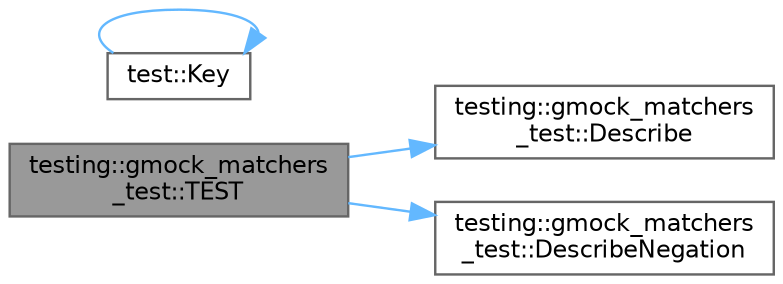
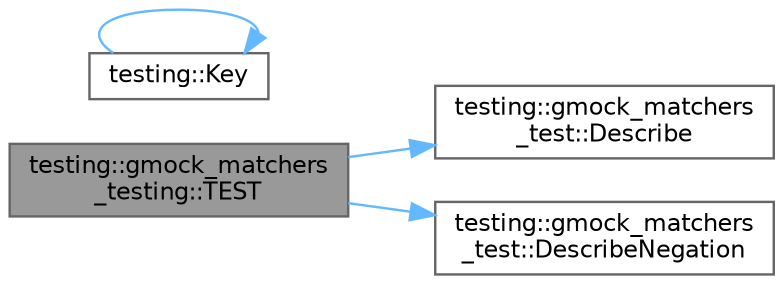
node "test::Key": label "test::Key" -> "testing::Key"
node "testing::gmock_matchers _test::TEST": label "testing::gmock_matchers _test::TEST" -> "testing::gmock_matchers _testing::TEST"
